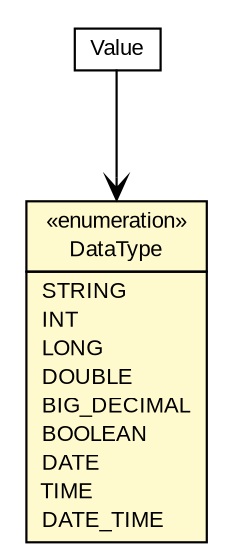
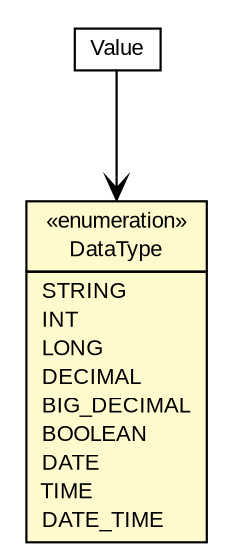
node "DataType": text "DOUBLE" -> "DECIMAL"
